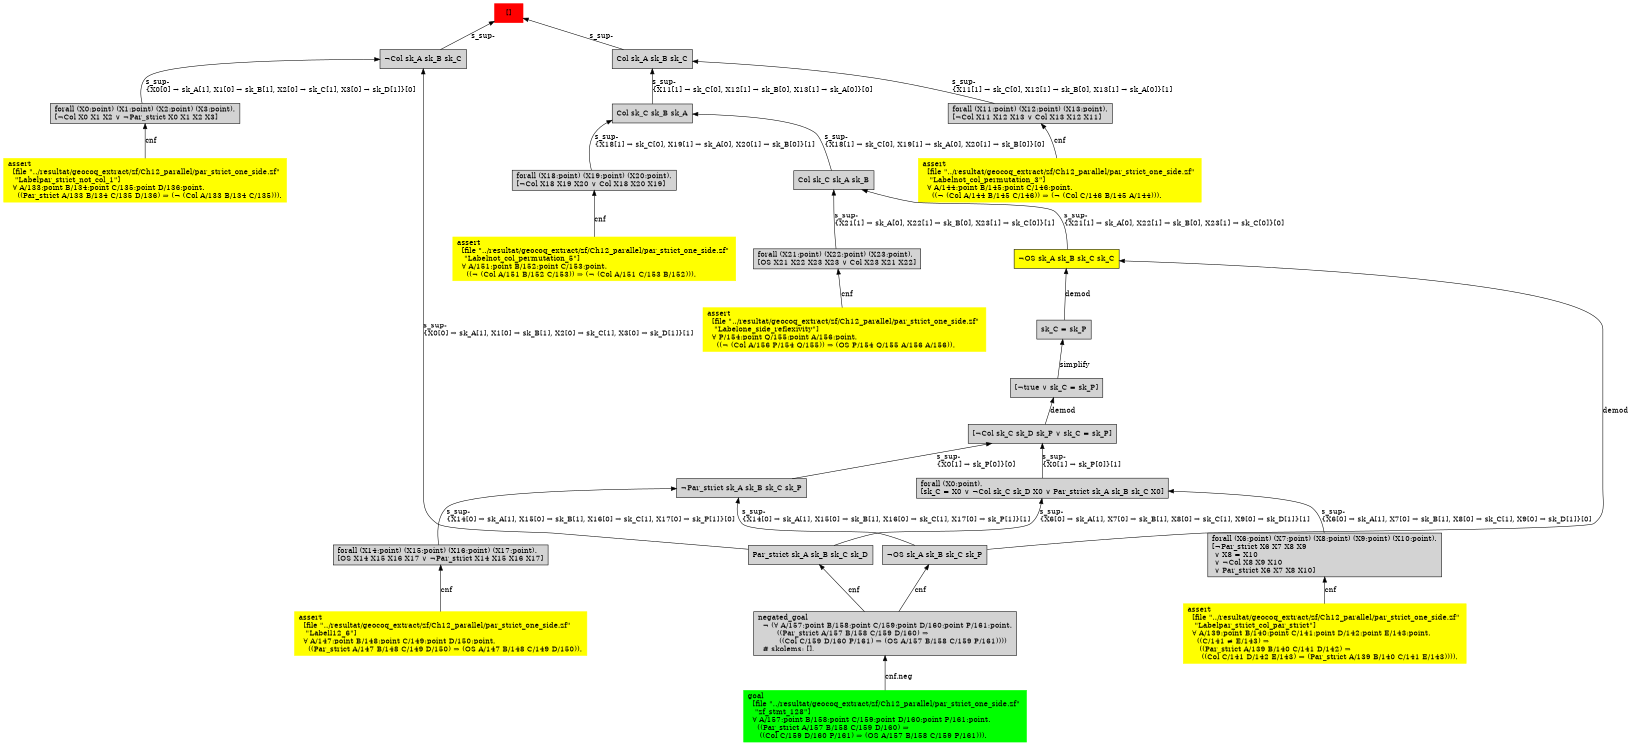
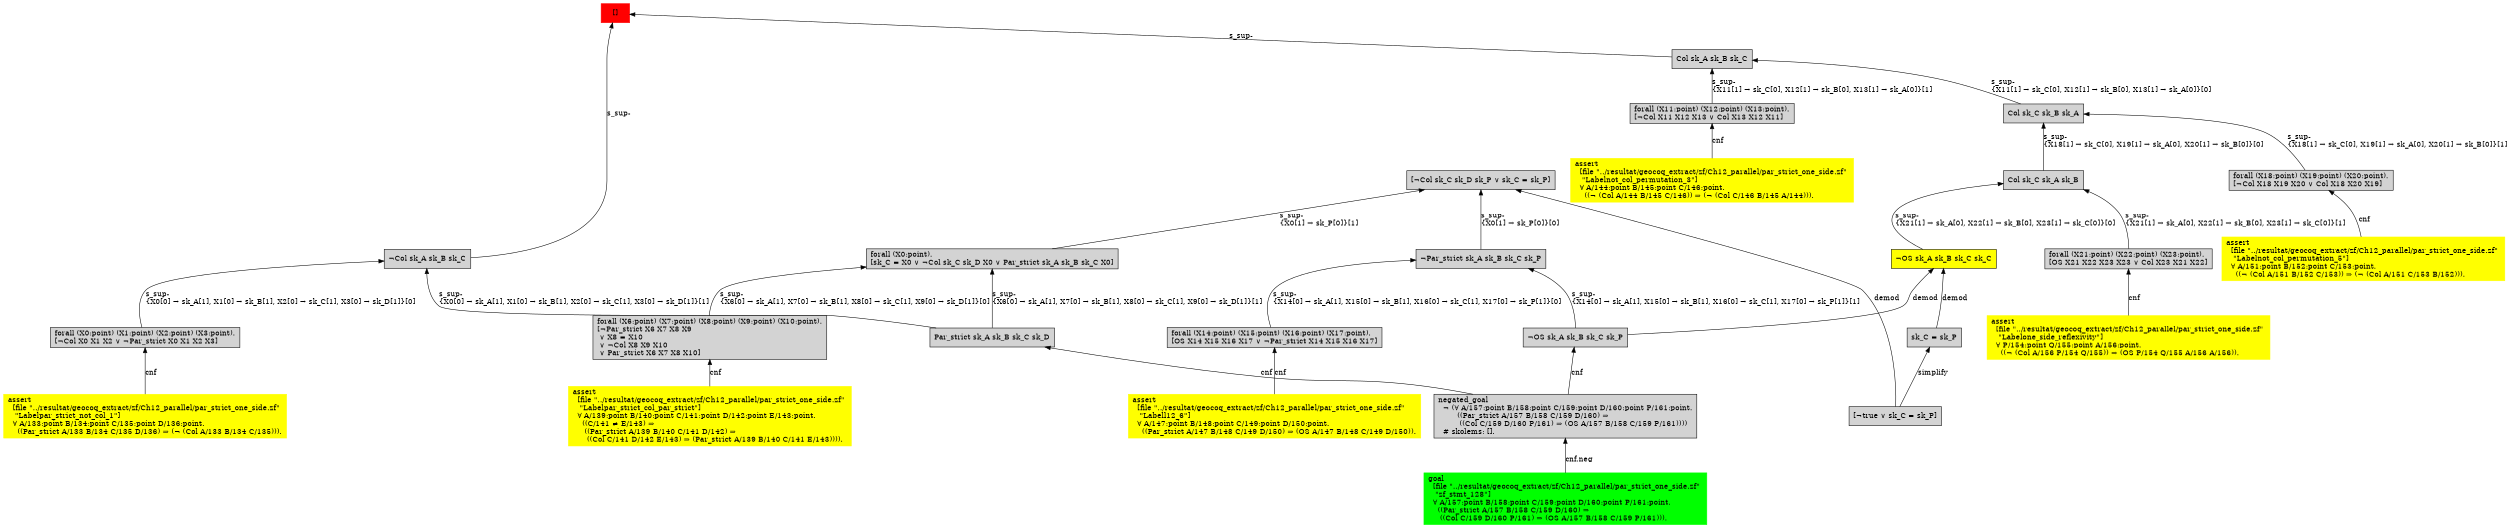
edge "[¬Col sk_C sk_D sk_P ∨ sk_C = sk_P]" -> "[¬true ∨ sk_C = sk_P]": reversed
